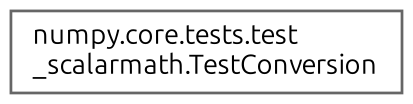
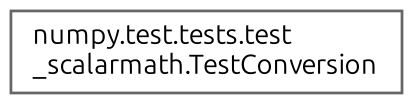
node "numpy.core.tests.test _scalarmath.TestConversion": label "numpy.core.tests.test _scalarmath.TestConversion" -> "numpy.test.tests.test _scalarmath.TestConversion"
